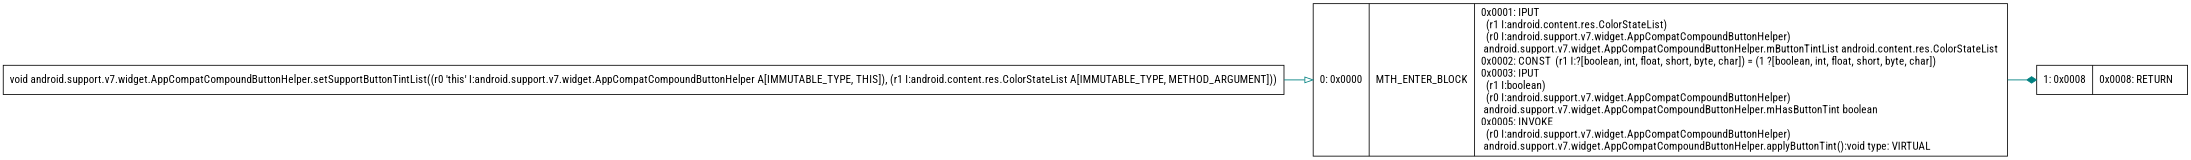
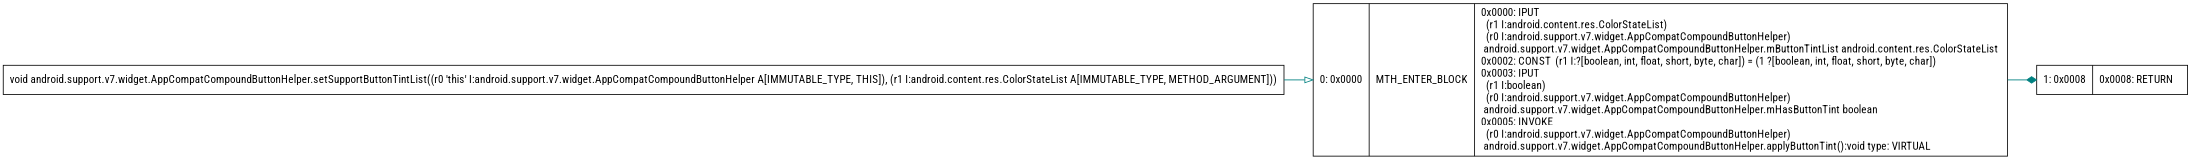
node "0: 0x0000": text "0x0001: IPUT" -> "0x0000: IPUT"
